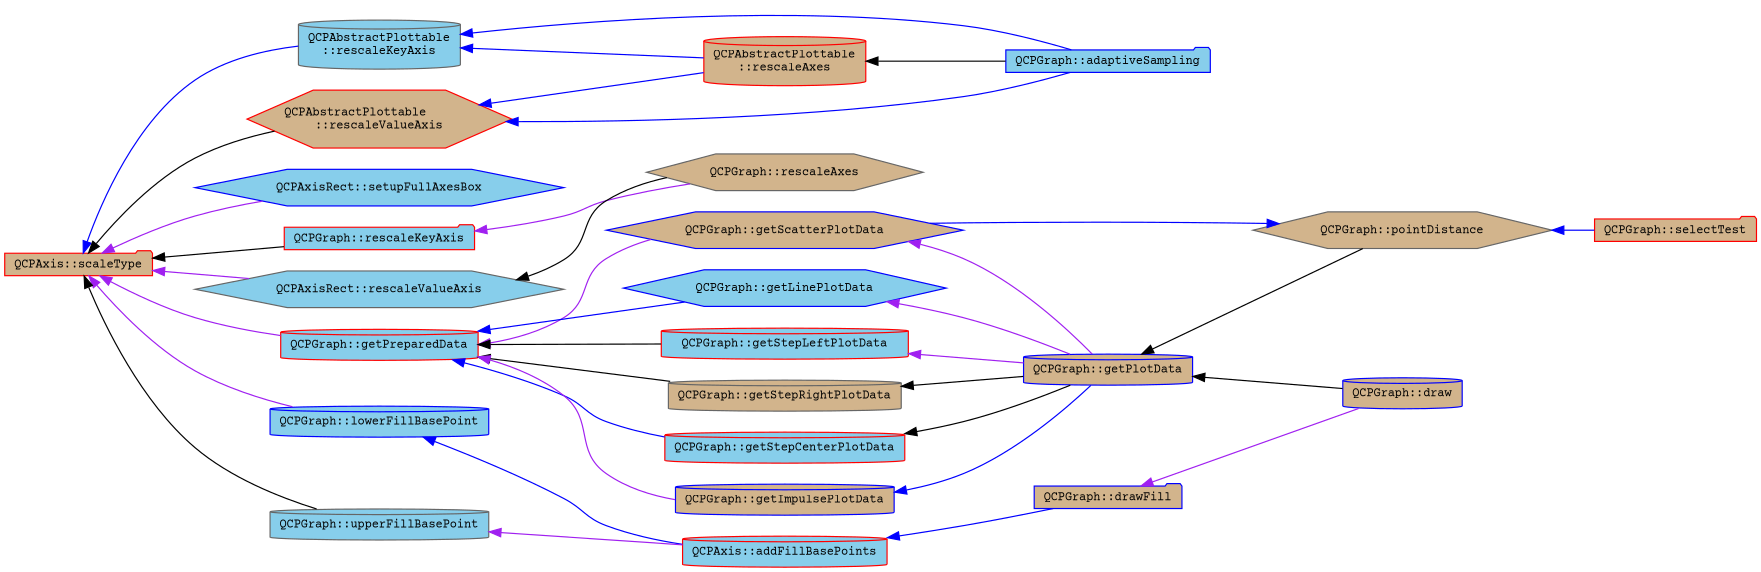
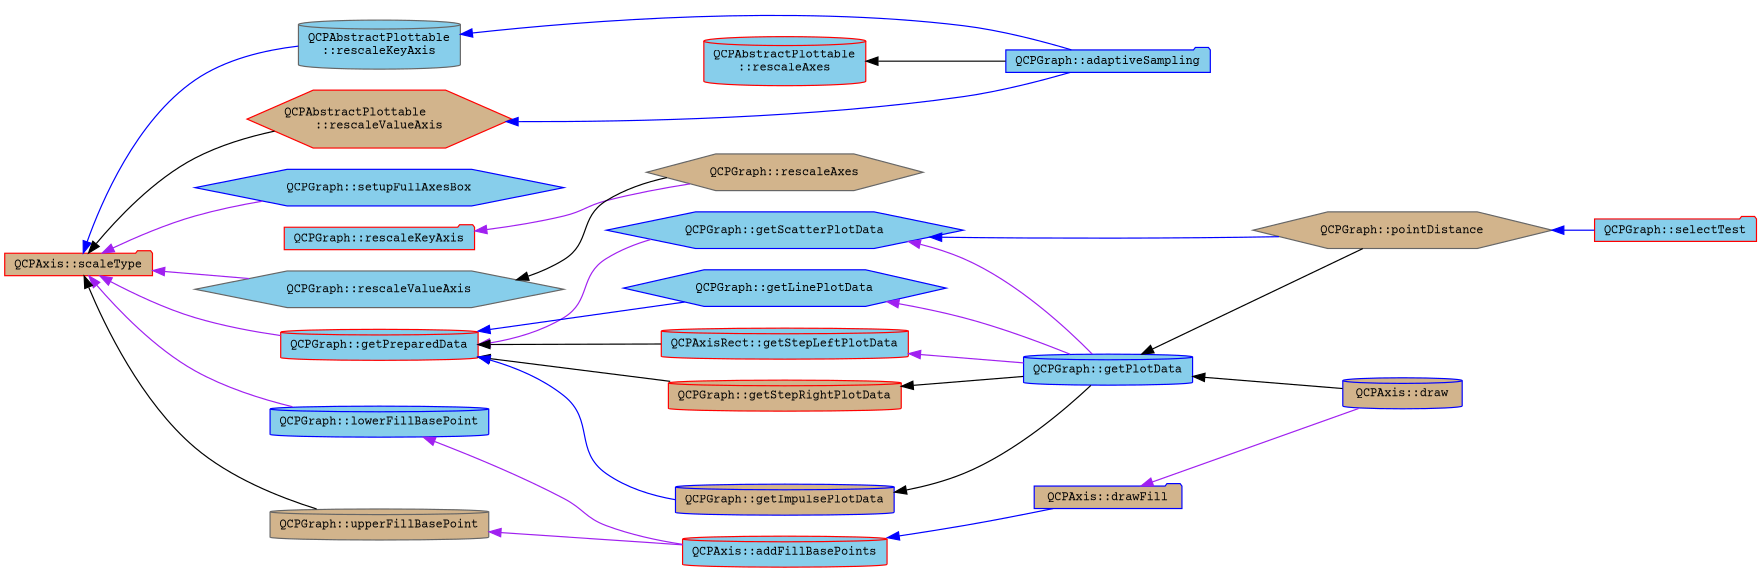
edge "QCPAbstractPlottable ::rescaleAxes" -> "QCPAbstractPlottable ::rescaleKeyAxis": removed
node "QCPAbstractPlottable ::rescaleAxes": fillcolor tan -> skyblue
edge "QCPAbstractPlottable ::rescaleAxes" -> "QCPAbstractPlottable ::rescaleValueAxis": removed
node "QCPAxisRect::setupFullAxesBox": label "QCPAxisRect::setupFullAxesBox" -> "QCPGraph::setupFullAxesBox"
edge "QCPGraph::getScatterPlotData" -> "QCPGraph::pointDistance": reversed
node "QCPGraph::getScatterPlotData": fillcolor tan -> skyblue
node "QCPGraph::selectTest": fillcolor tan -> skyblue
edge "QCPGraph::rescaleKeyAxis" -> "QCPAxis::scaleType": removed
node "QCPAxisRect::rescaleValueAxis": label "QCPAxisRect::rescaleValueAxis" -> "QCPGraph::rescaleValueAxis"
node "QCPGraph::getStepLeftPlotData": label "QCPGraph::getStepLeftPlotData" -> "QCPAxisRect::getStepLeftPlotData"
node "QCPGraph::getPlotData": fillcolor tan -> skyblue
node "QCPGraph::draw": label "QCPGraph::draw" -> "QCPAxis::draw"
node "QCPGraph::getStepRightPlotData": color gray40 -> red
edge "QCPGraph::getImpulsePlotData" -> "QCPGraph::getPreparedData": color purple -> blue
node "QCPGraph::getStepCenterPlotData": removed
edge "QCPGraph::getPlotData" -> "QCPGraph::getImpulsePlotData": color blue -> black
edge "QCPAxis::addFillBasePoints" -> "QCPGraph::lowerFillBasePoint": color blue -> purple
node "QCPGraph::drawFill": label "QCPGraph::drawFill" -> "QCPAxis::drawFill"
node "QCPGraph::upperFillBasePoint": fillcolor skyblue -> tan
